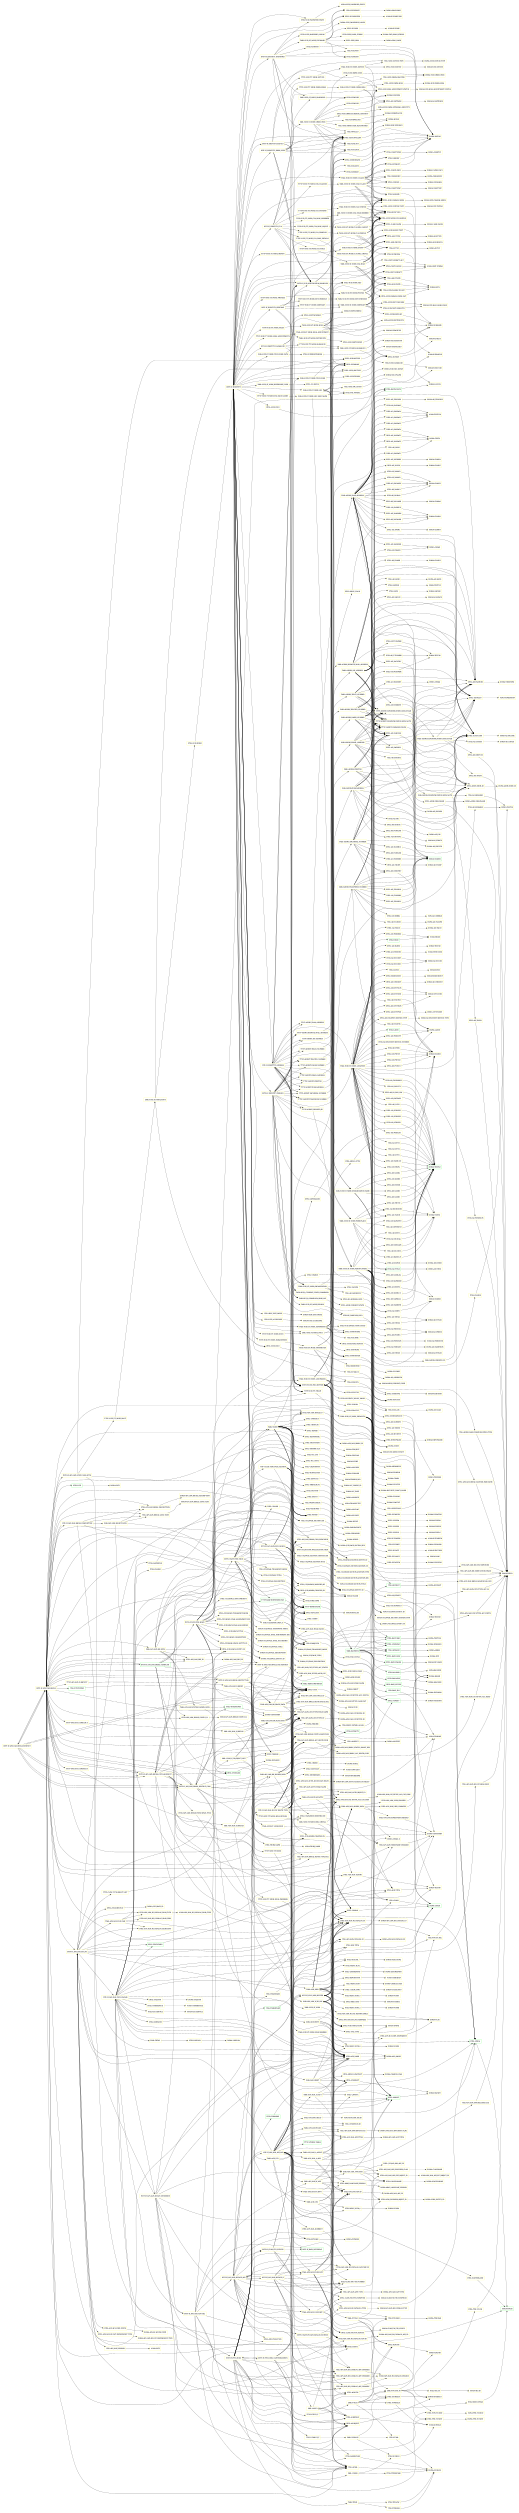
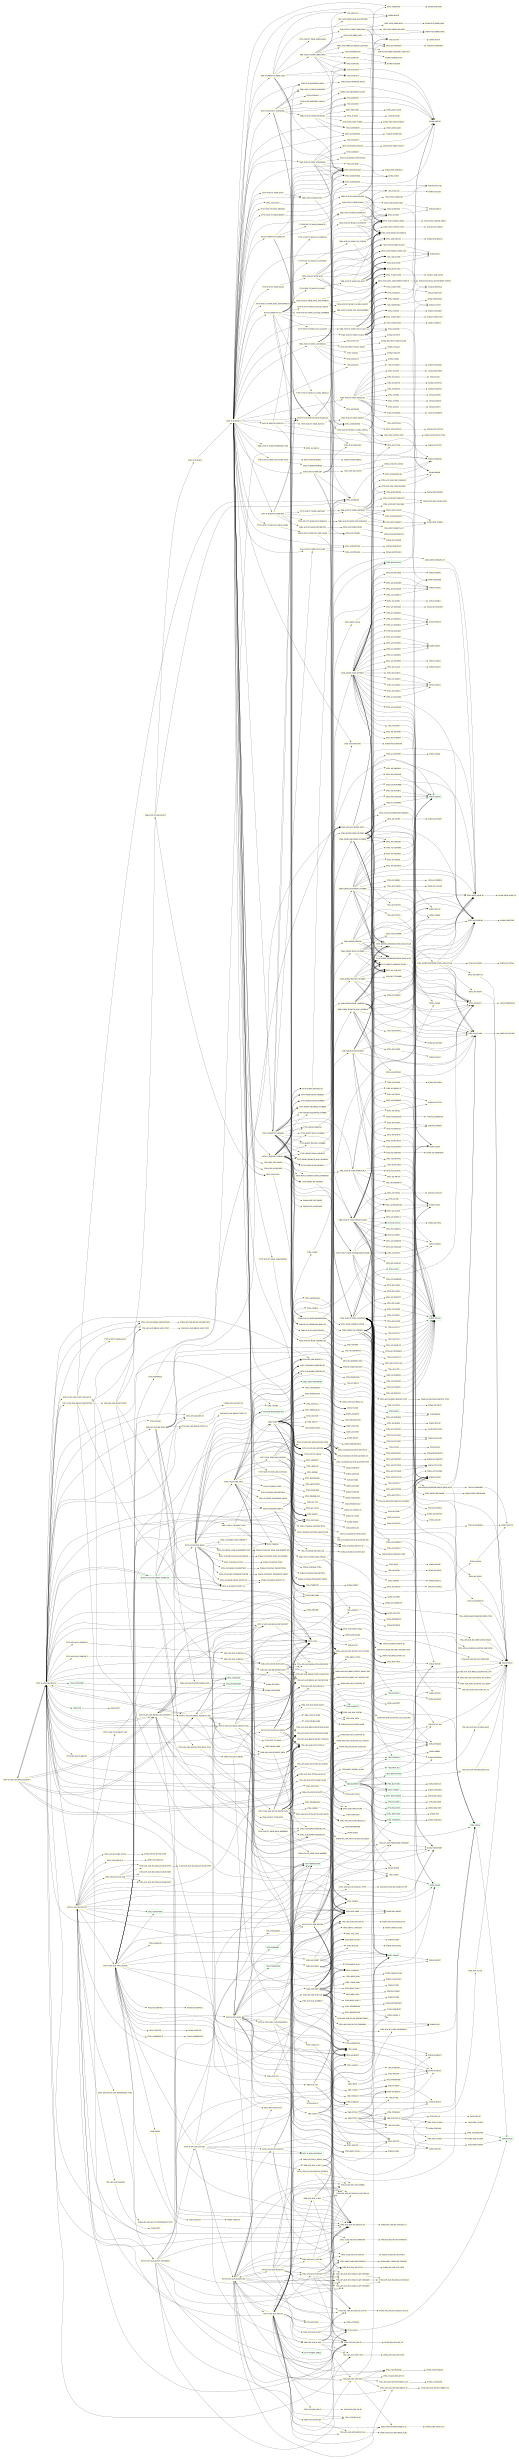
node "DOMA-CHAR5": added
